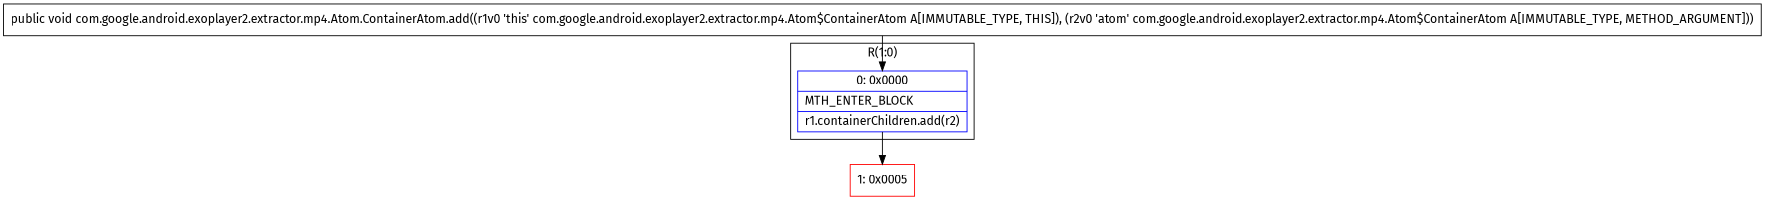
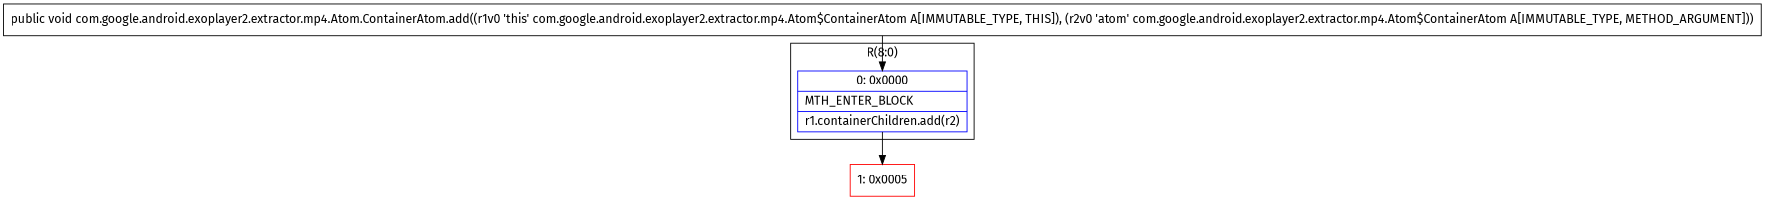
cluster "R(1:0)": label "R(1:0)" -> "R(8:0)"
